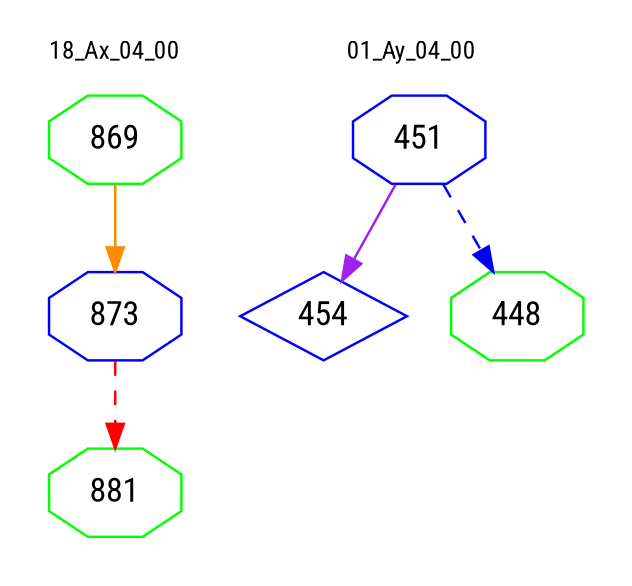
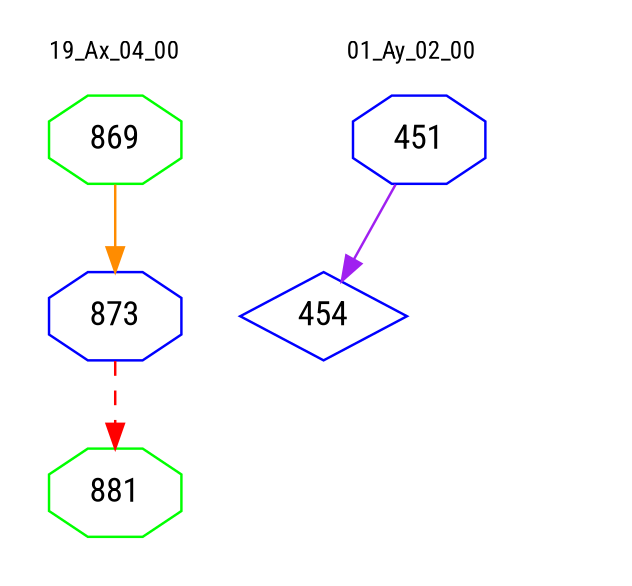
cluster "18_Ax_04_00": label "18_Ax_04_00" -> "19_Ax_04_00"
cluster "01_Ay_04_00": label "01_Ay_04_00" -> "01_Ay_02_00"
node "448": removed
